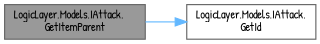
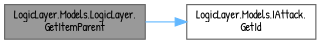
node "LogicLayer.Models.IAttack. GetItemParent": label "LogicLayer.Models.IAttack. GetItemParent" -> "LogicLayer.Models.LogicLayer. GetItemParent"
